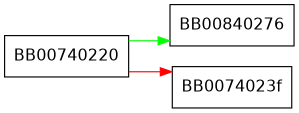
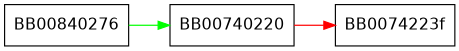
edge "BB00740220" -> "BB00840276": reversed
node "BB0074023f": label "BB0074023f" -> "BB0074223f"
